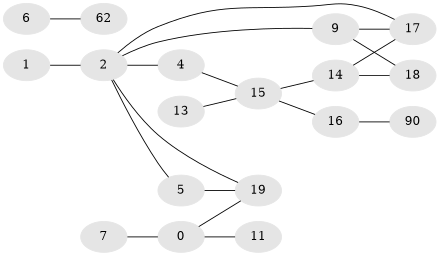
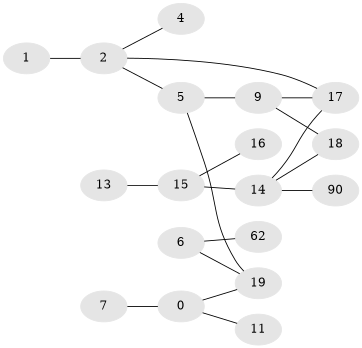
edge "9" -- "2": now "9" -- "5"
edge "4" -- "15": removed
edge "16" -- "90": now "14" -- "90"
edge "2" -- "19": now "6" -- "19"
